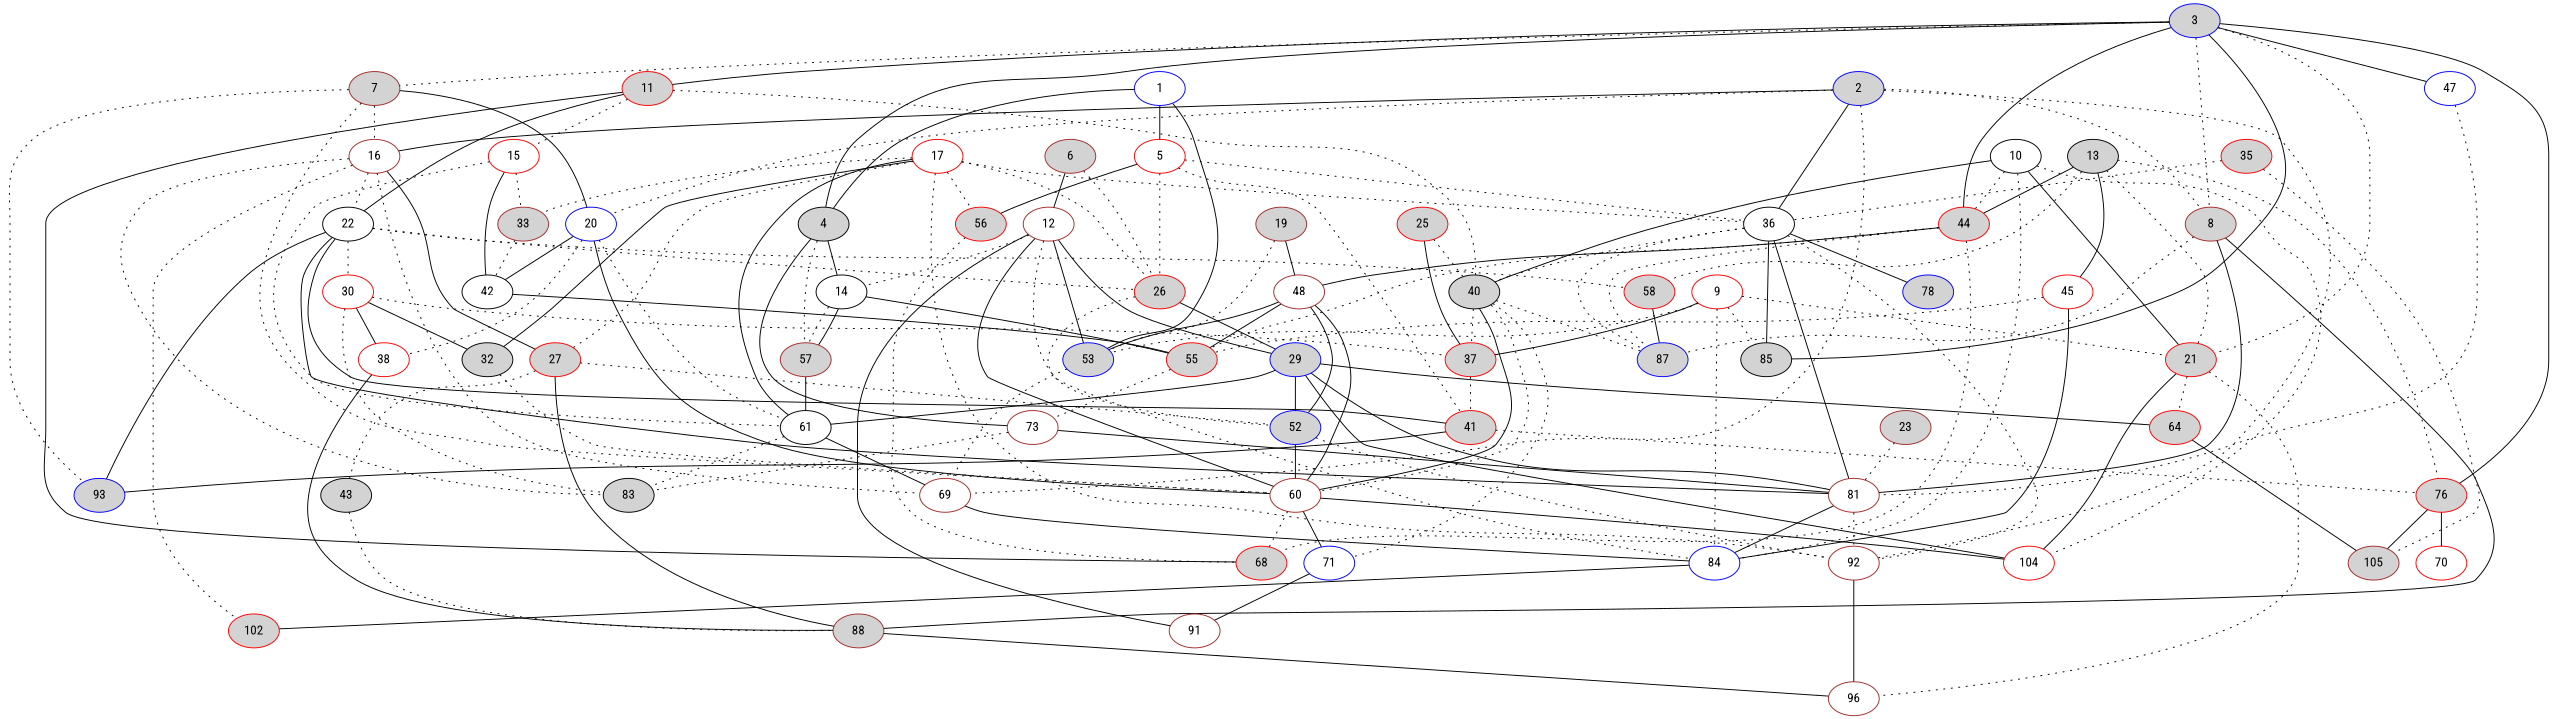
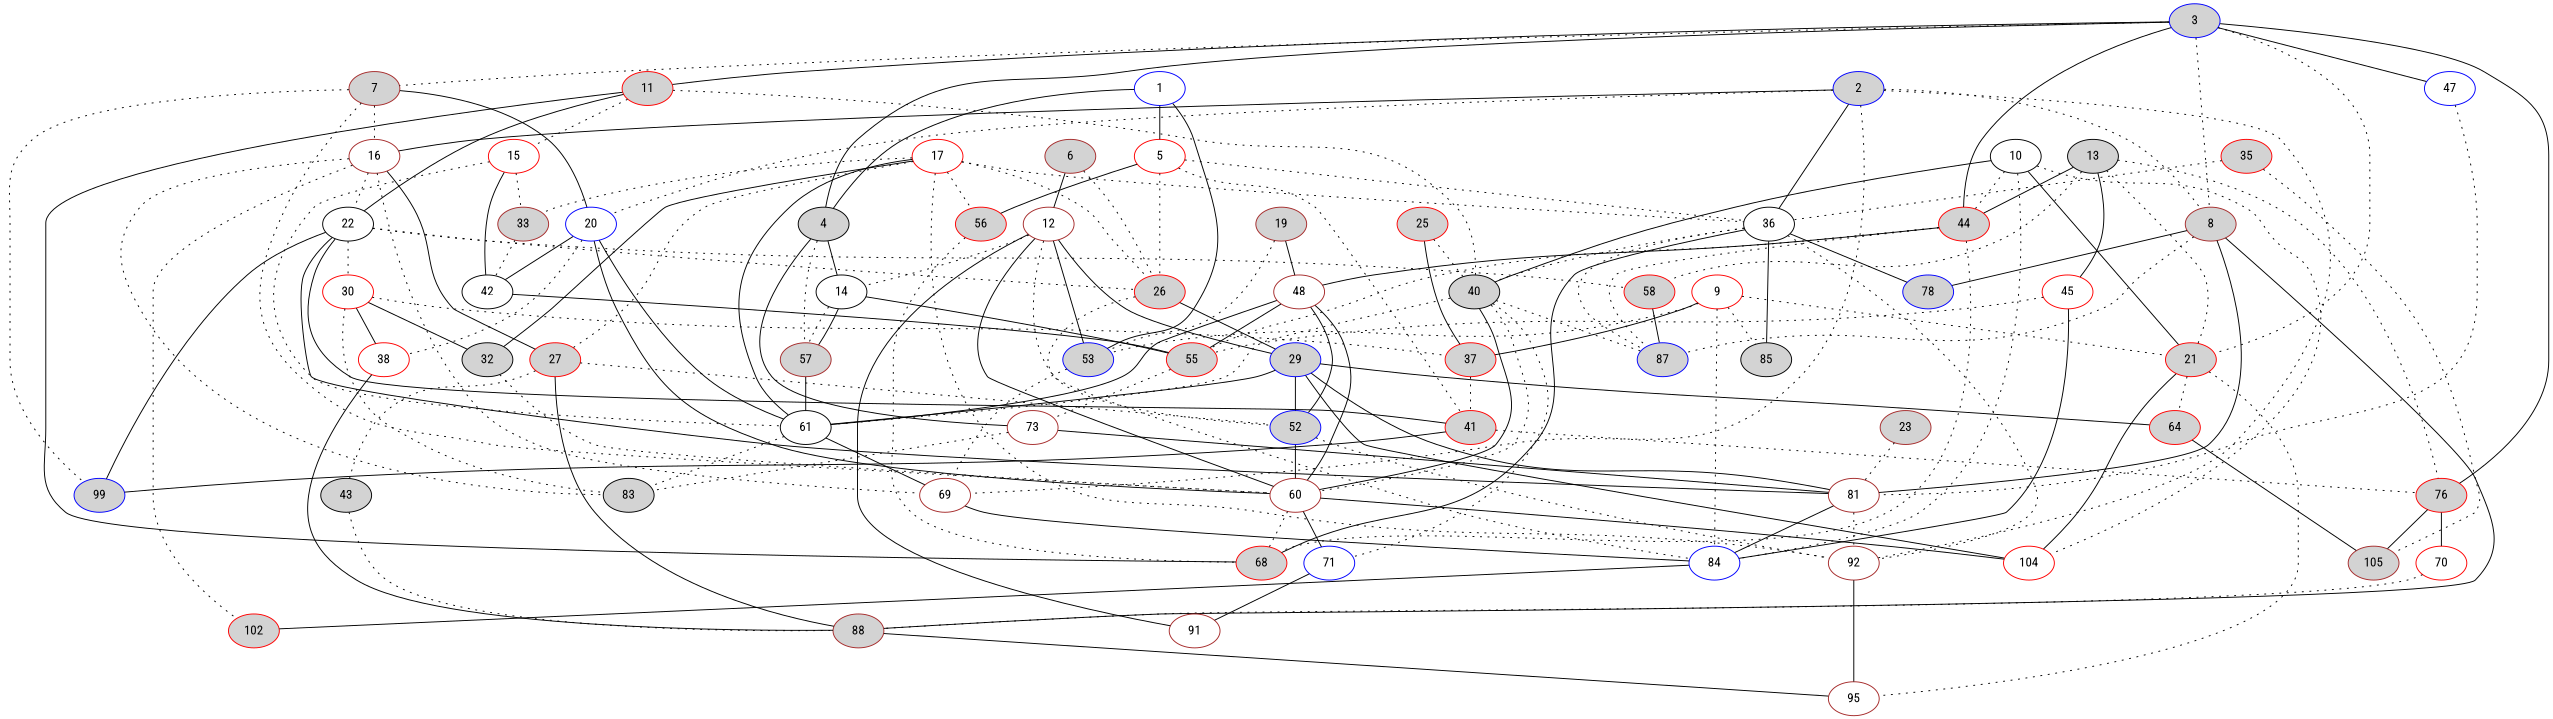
edge "8" -- "78": added
edge "3" -- "85": removed
edge "48" -- "53": now "48" -- "61"
edge "40" -- "37": now "40" -- "61"
edge "20" -- "61": style dotted -> solid
edge "36" -- "81": now "36" -- "68"
node "93": label "93" -> "99"
edge "70" -- "88": added
node "96": label "96" -> "95"
